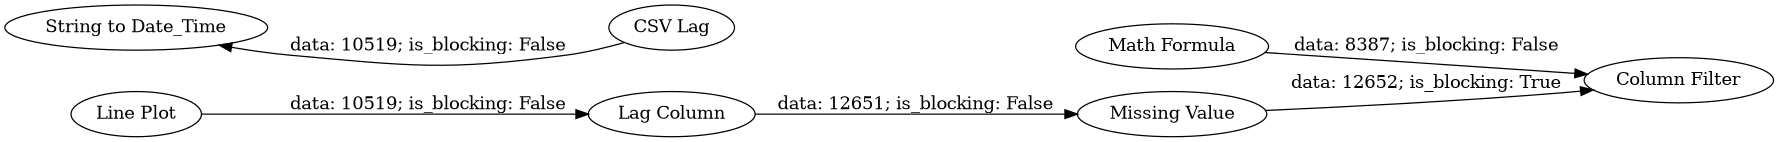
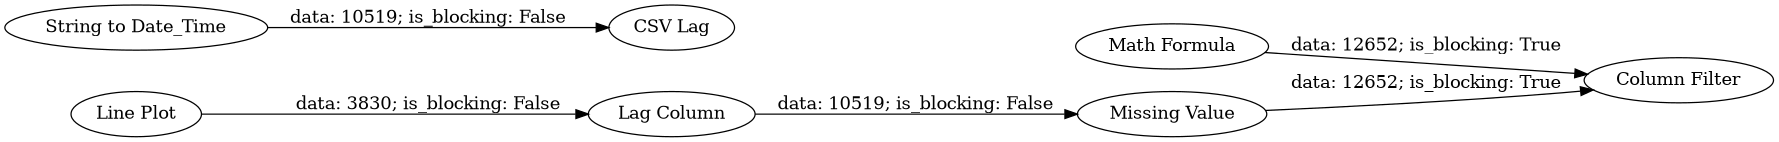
edge "Math Formula" -> "Column Filter": label "data: 8387; is_blocking: False" -> "data: 12652; is_blocking: True"
edge "CSV Lag" -> "String to Date_Time": reversed
edge "Line Plot" -> "Lag Column": label "data: 10519; is_blocking: False" -> "data: 3830; is_blocking: False"
edge "Lag Column" -> "Missing Value": label "data: 12651; is_blocking: False" -> "data: 10519; is_blocking: False"
